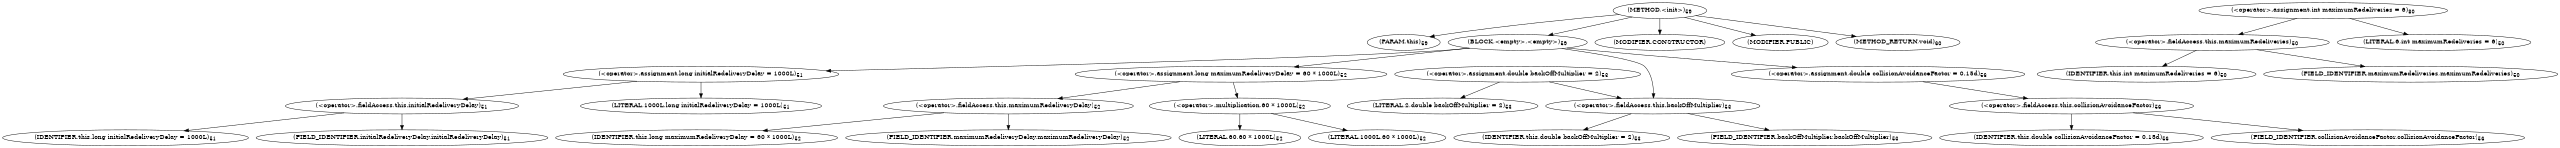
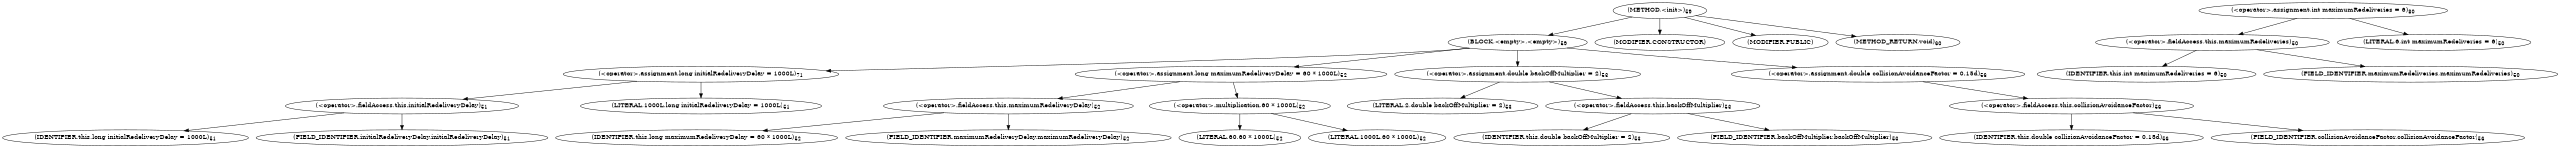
node "(PARAM,this)": removed
edge "(BLOCK,<empty>,<empty>)" -> "(<operator>.fieldAccess,this.backOffMultiplier)": now "(BLOCK,<empty>,<empty>)" -> "(<operator>.assignment,double backOffMultiplier = 2)"
node "(<operator>.assignment,long initialRedeliveryDelay = 1000L)": text "51" -> "71"
